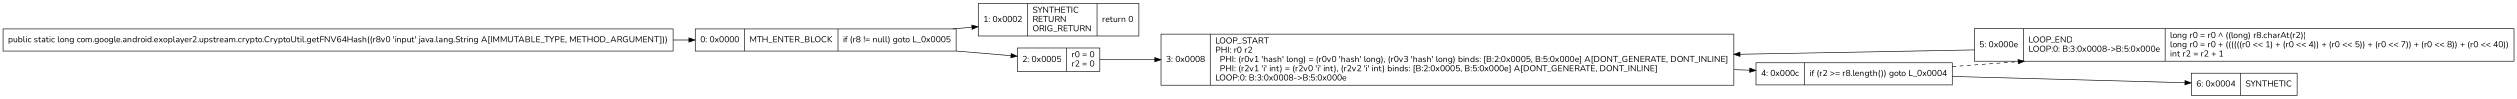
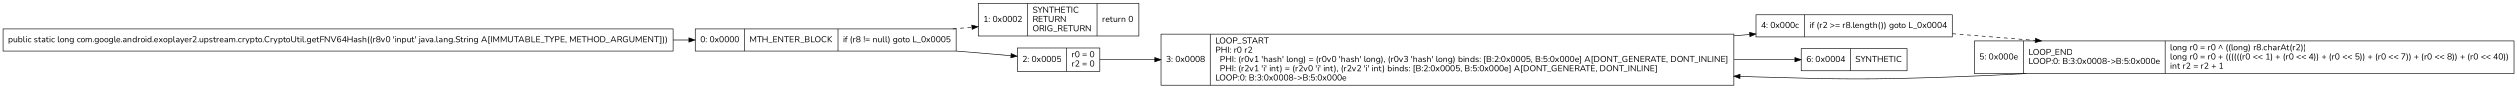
edge "0: 0x0000" -> "1: 0x0002": style solid -> dashed
edge "4: 0x000c" -> "6: 0x0004": now "3: 0x0008" -> "6: 0x0004"
